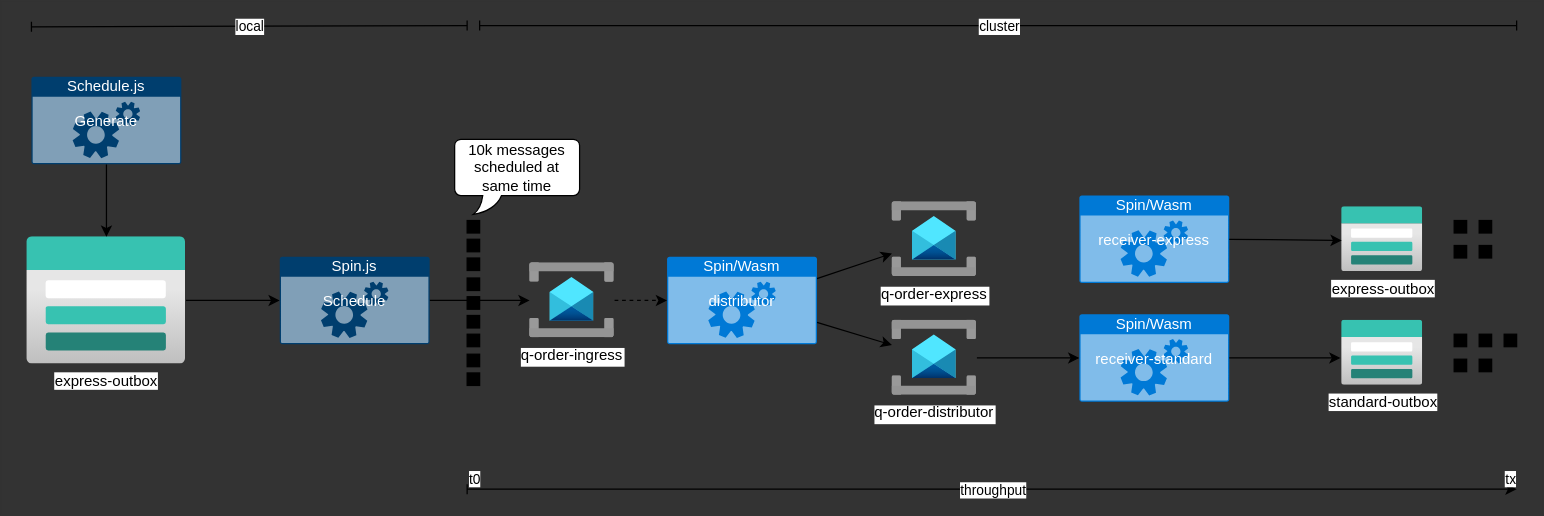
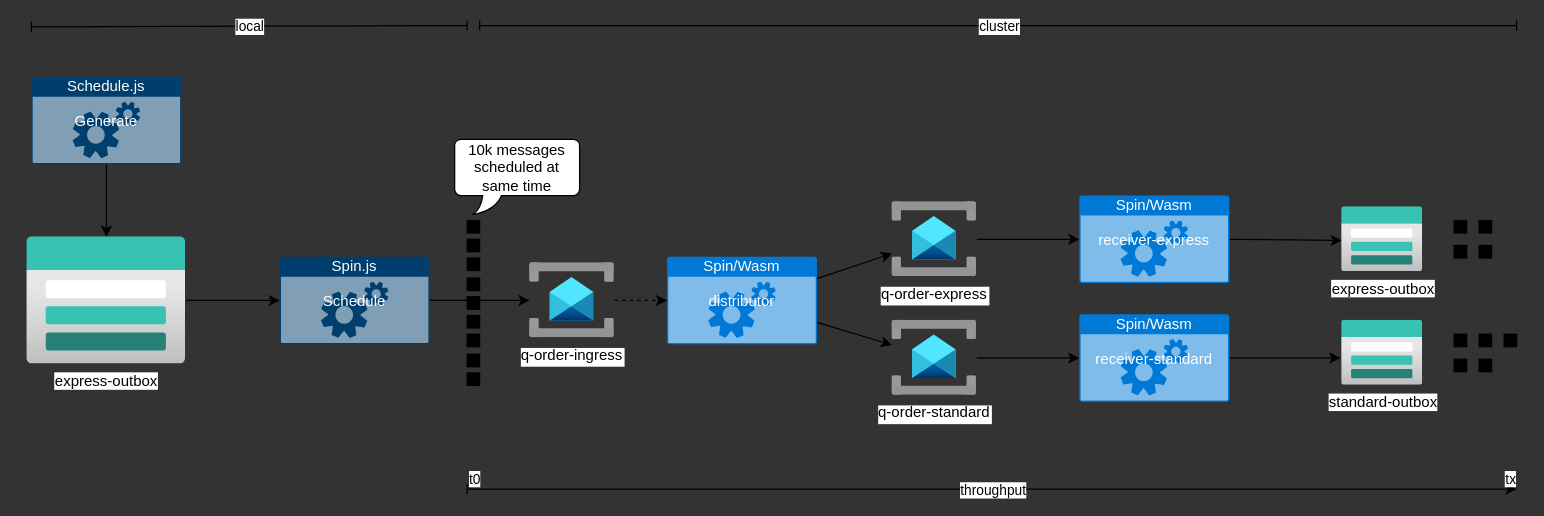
edge "q-order-express" -> "Spin/Wasm receiver-express": added
node "q-order-distributor": label "q-order-distributor" -> "q-order-standard"
